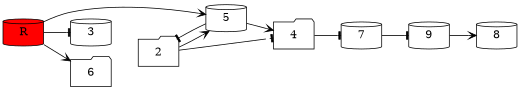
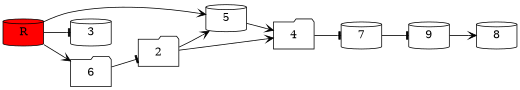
edge "5" -> "2": now "6" -> "2"
edge "2" -> "4": arrowhead tee -> vee
